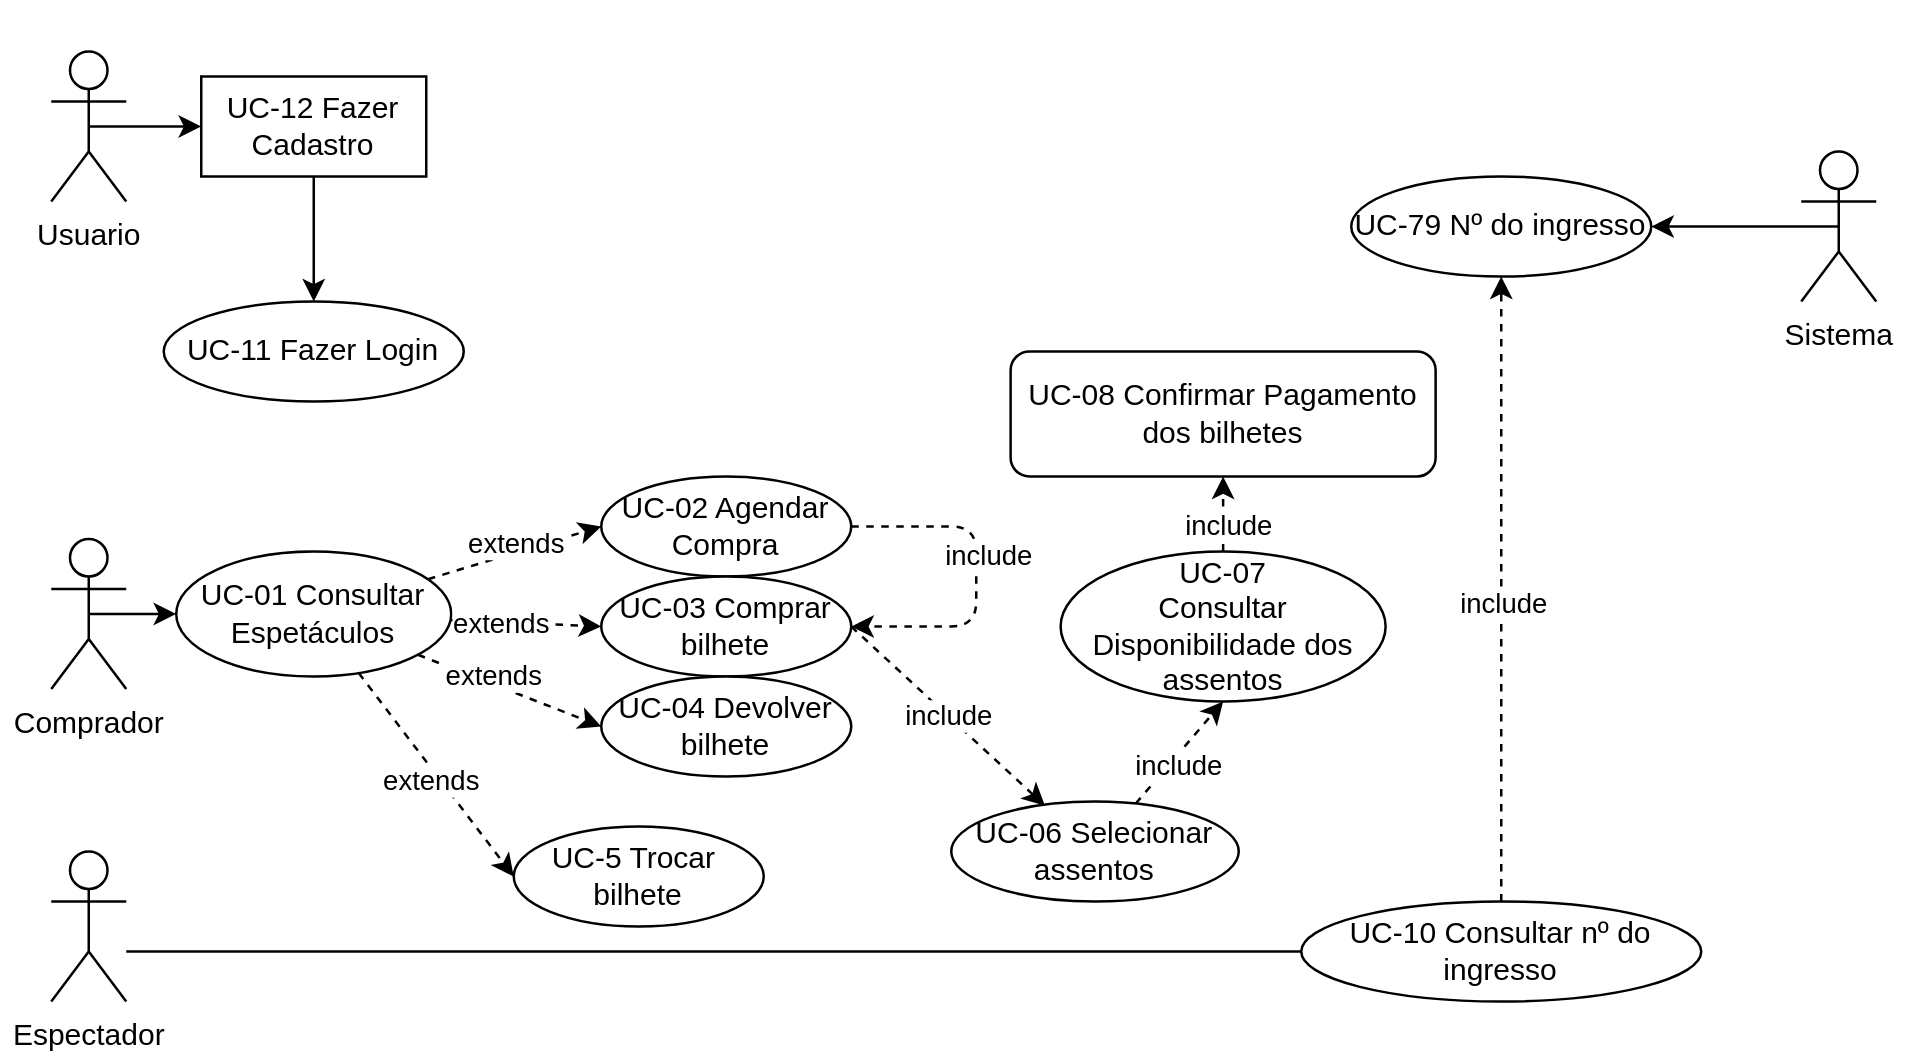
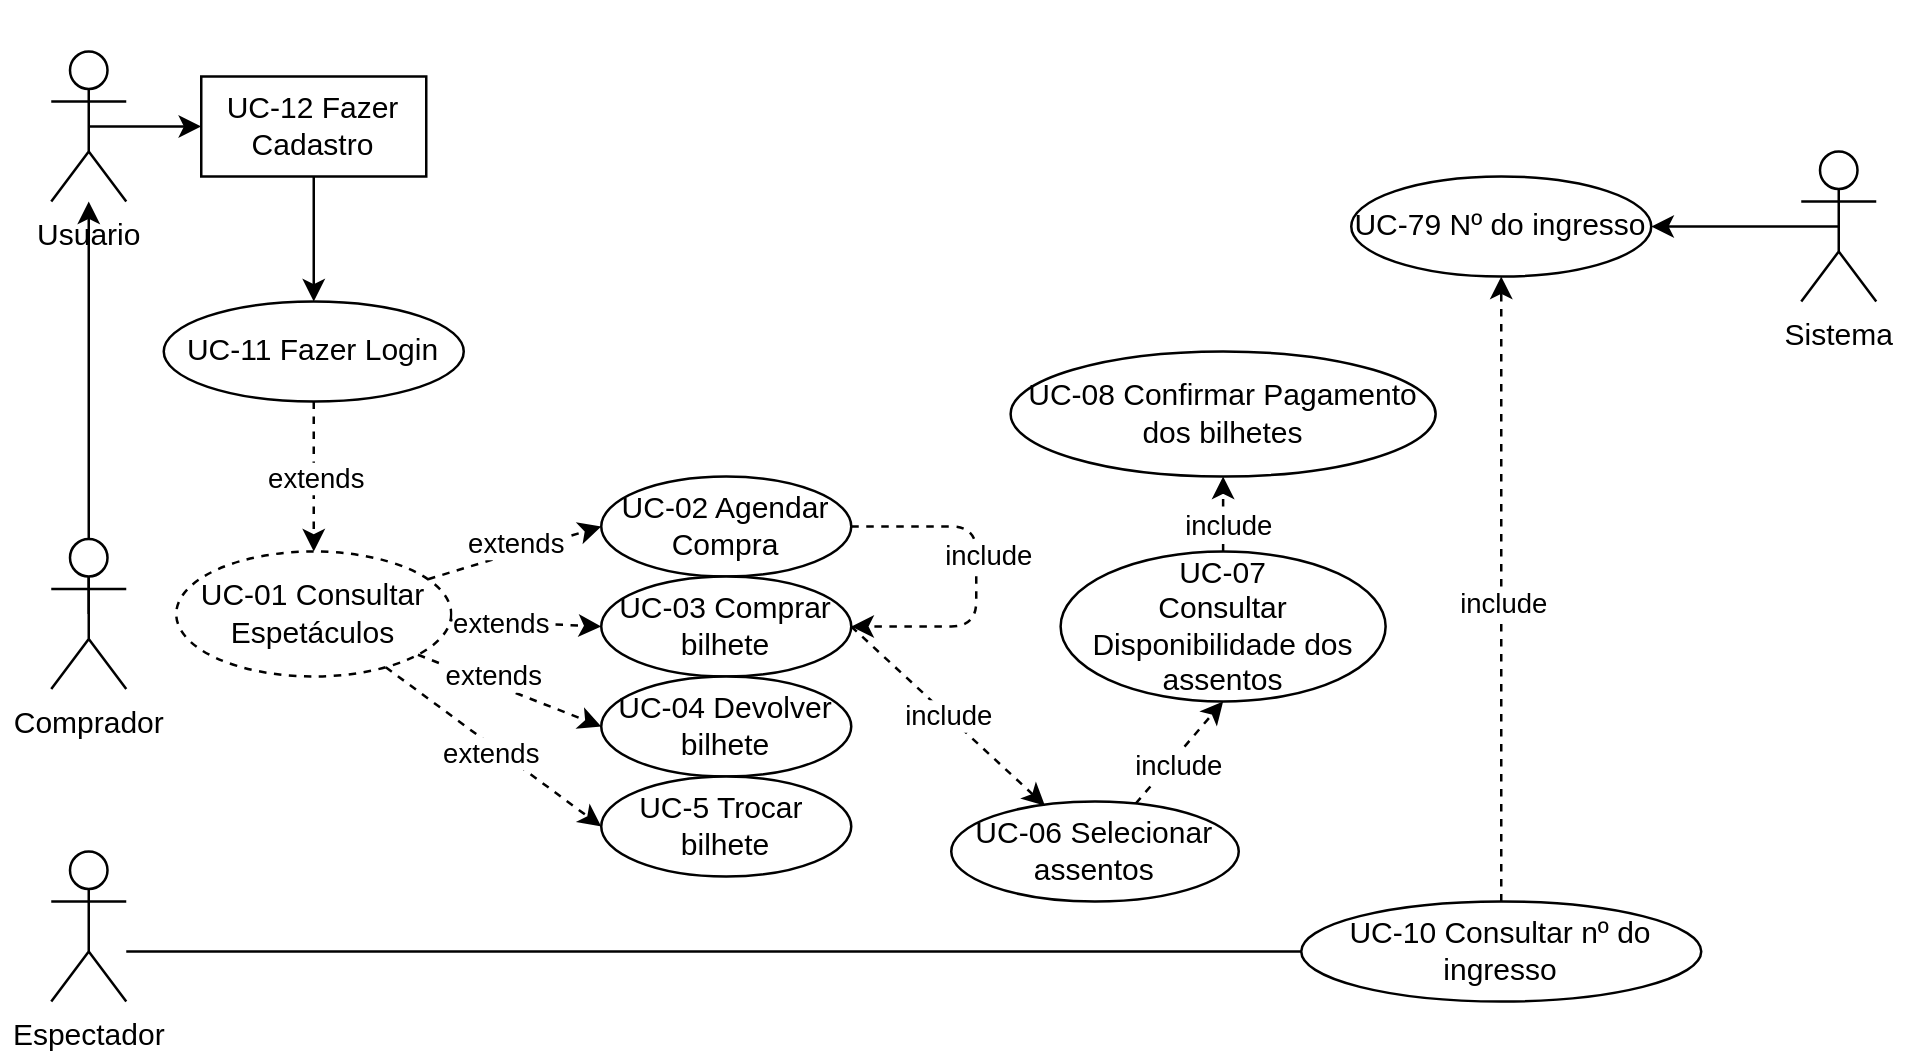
node "UC-08 Confirmar Pagamento dos bilhetes": shape rounded rectangle -> ellipse
edge "UC-11 Fazer Login" -> "UC-01 Consultar Espetáculos": added, label "extends"
edge "Comprador" -> "UC-01 Consultar Espetáculos": now "Comprador" -> "Usuario"
node "UC-01 Consultar Espetáculos": style solid -> dashed
node "UC-5 Trocar bilhete": moved (639, 876) -> (726, 826)
